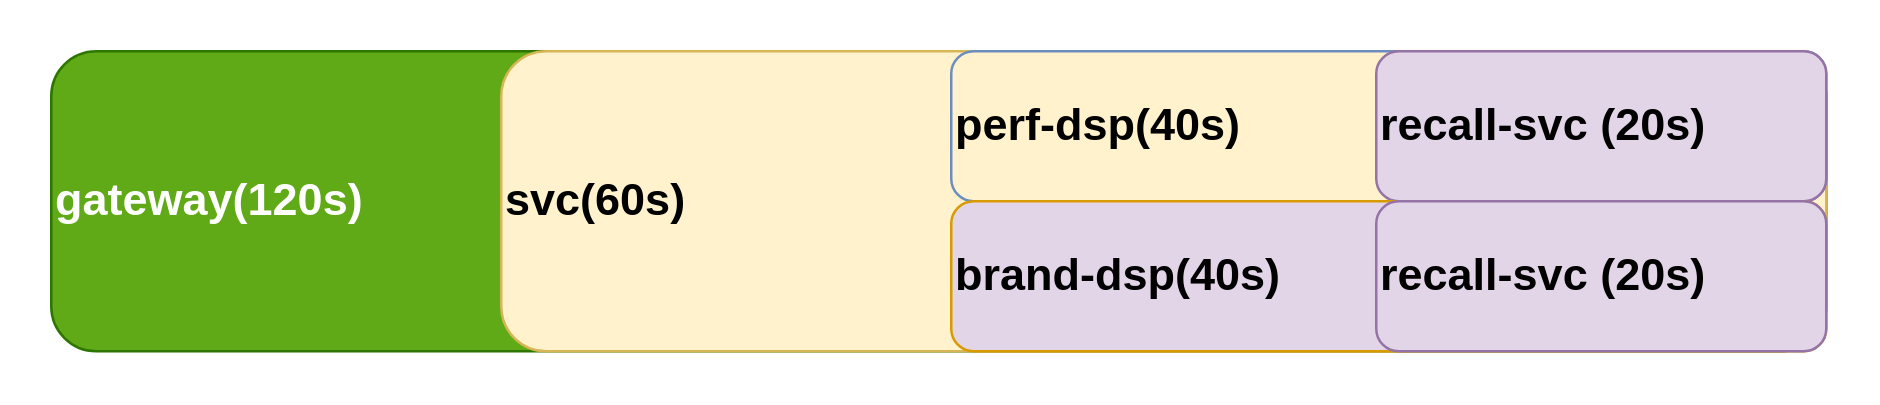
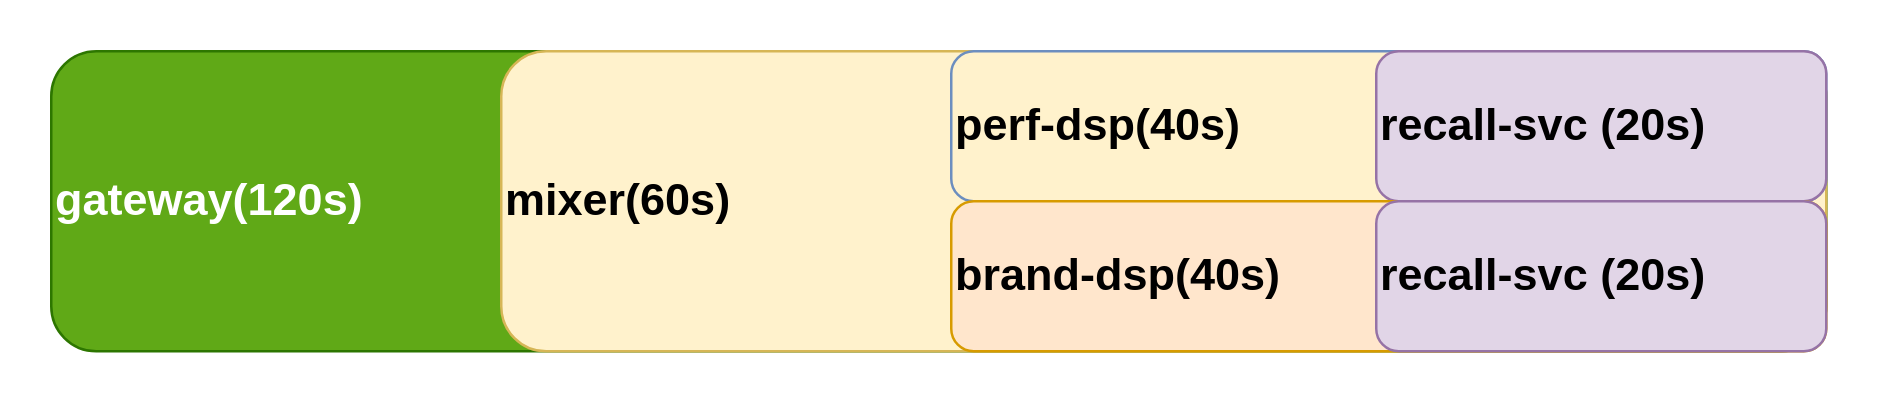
node "svc(60s)": label "svc(60s)" -> "mixer(60s)"
node "brand-dsp(40s)": fillcolor #e1d5e7 -> #ffe6cc
